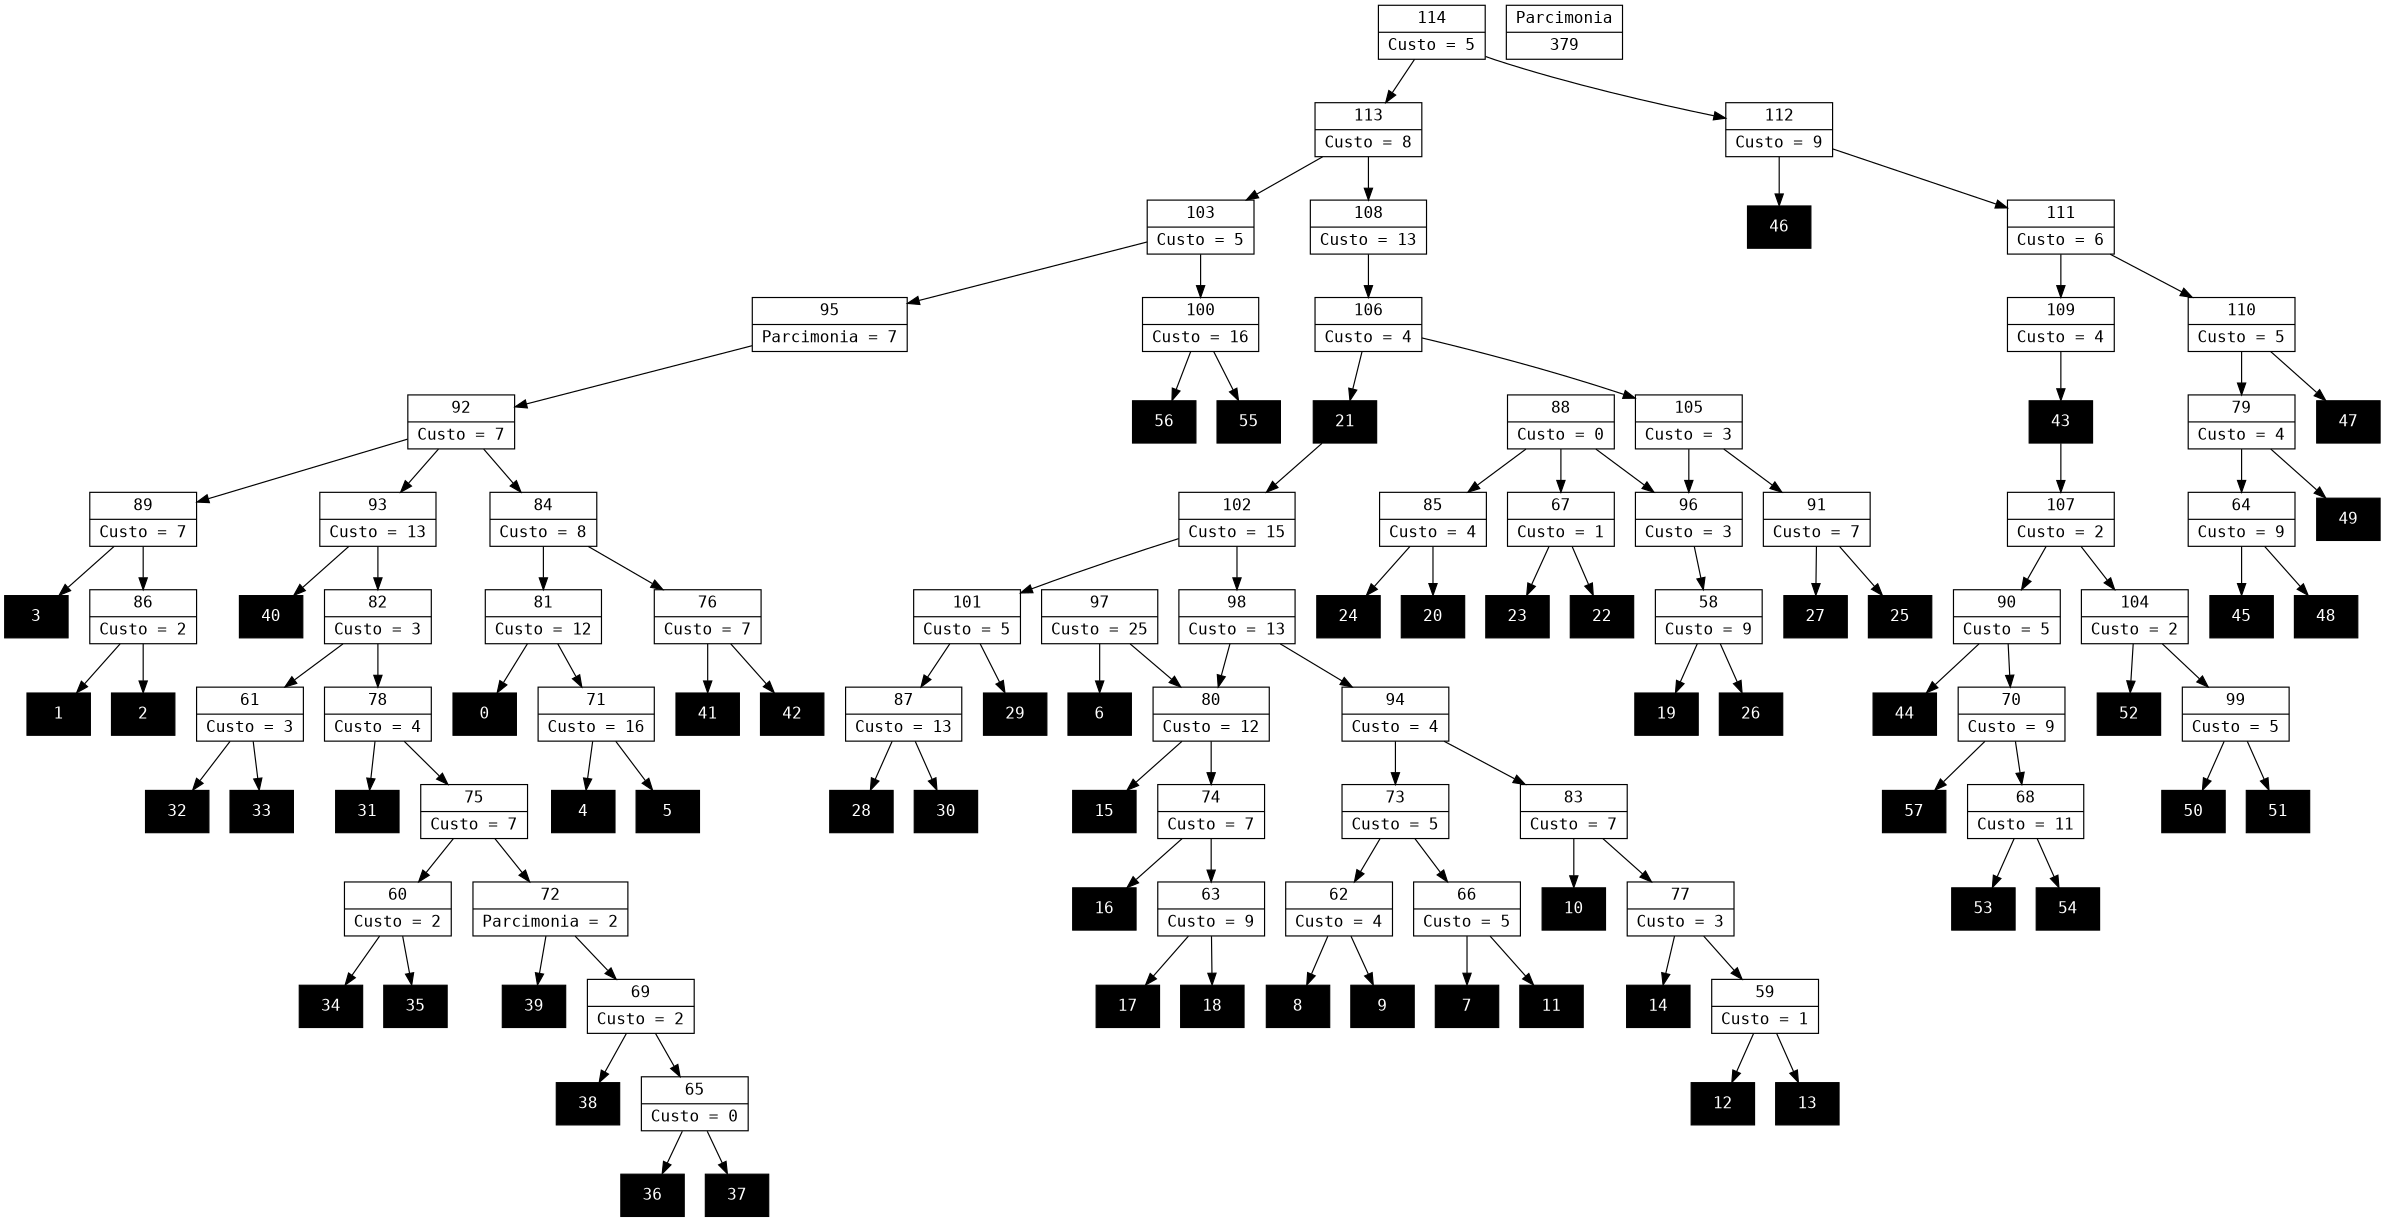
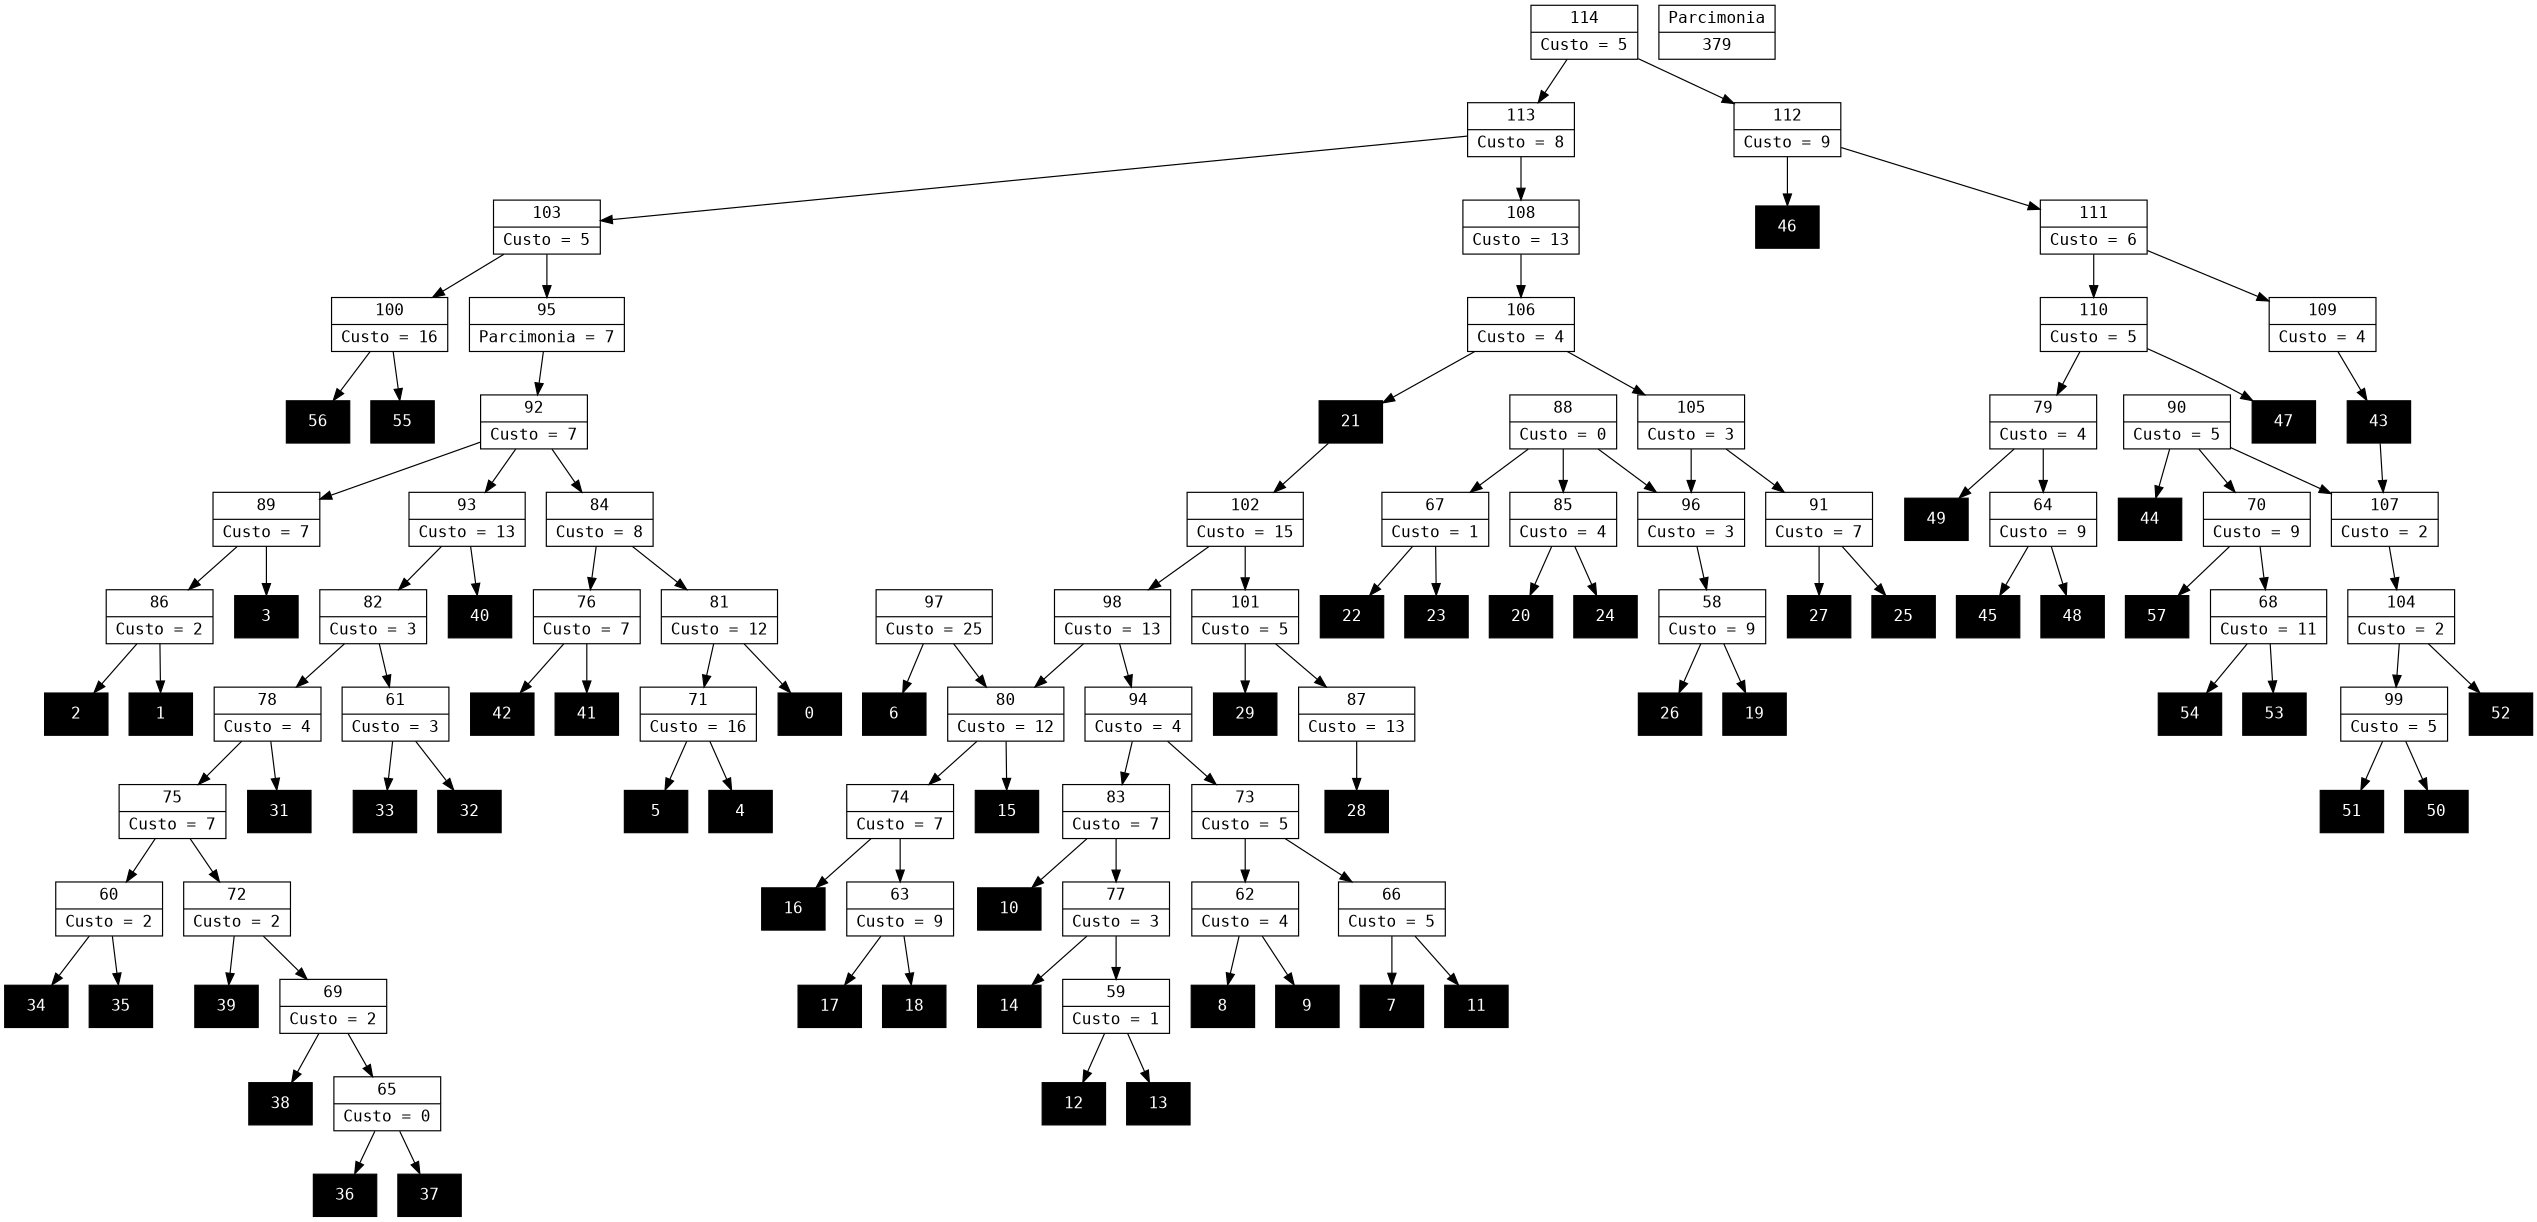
edge "107" -> "90": reversed
node "30": removed
node "72": text "Parcimonia = 2" -> "Custo = 2"
